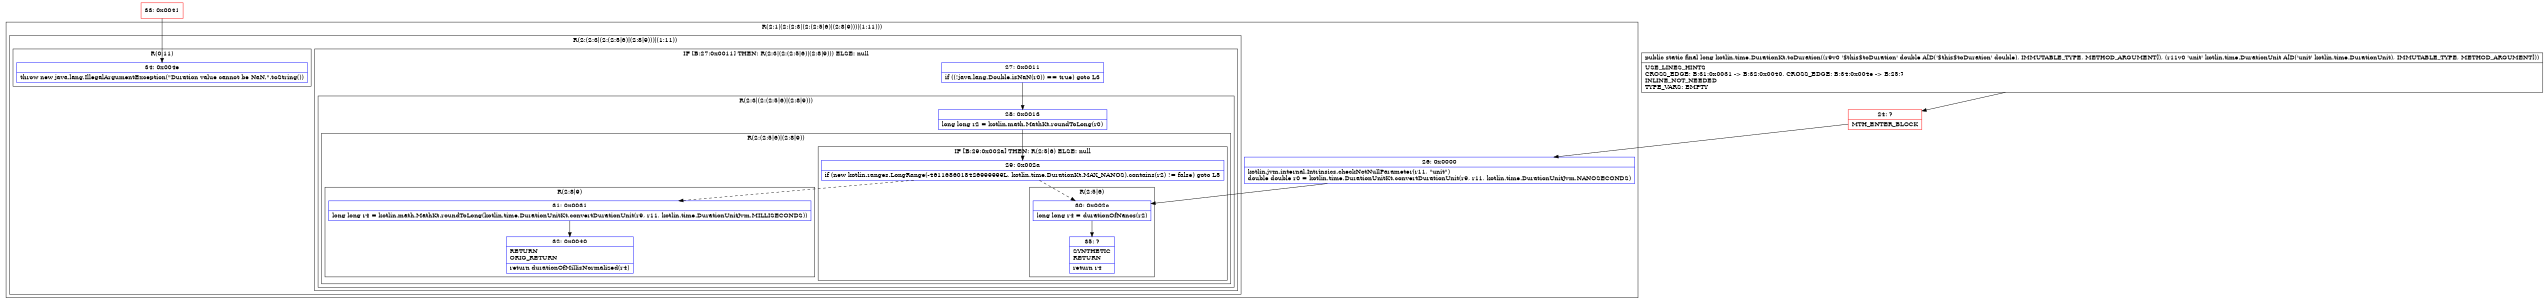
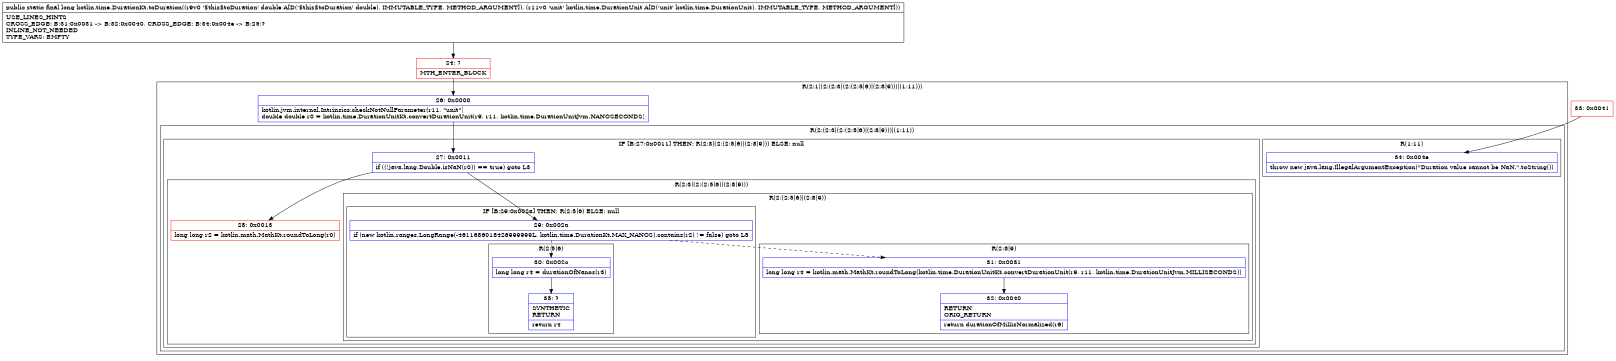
cluster "R(0:11)": label "R(0:11)" -> "R(1:11)"
node "28: 0x0013": color blue -> red
edge "28: 0x0013" -> "29: 0x002a": now "27: 0x0011" -> "29: 0x002a"
edge "26: 0x0000" -> "30: 0x002c": now "26: 0x0000" -> "27: 0x0011"
node "30: 0x002c": text "long long r4 = durationOfNanos(r2)" -> "long long r4 = durationOfNanos(r3)"
node "32: 0x0040": text "return durationOfMillisNormalized(r4)" -> "return durationOfMillisNormalized(r6)"
